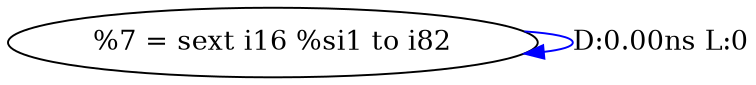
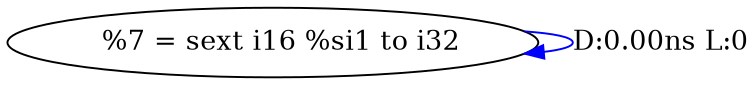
node "%7 = sext i16 %si1 to i82": label "%7 = sext i16 %si1 to i82" -> "%7 = sext i16 %si1 to i32"
